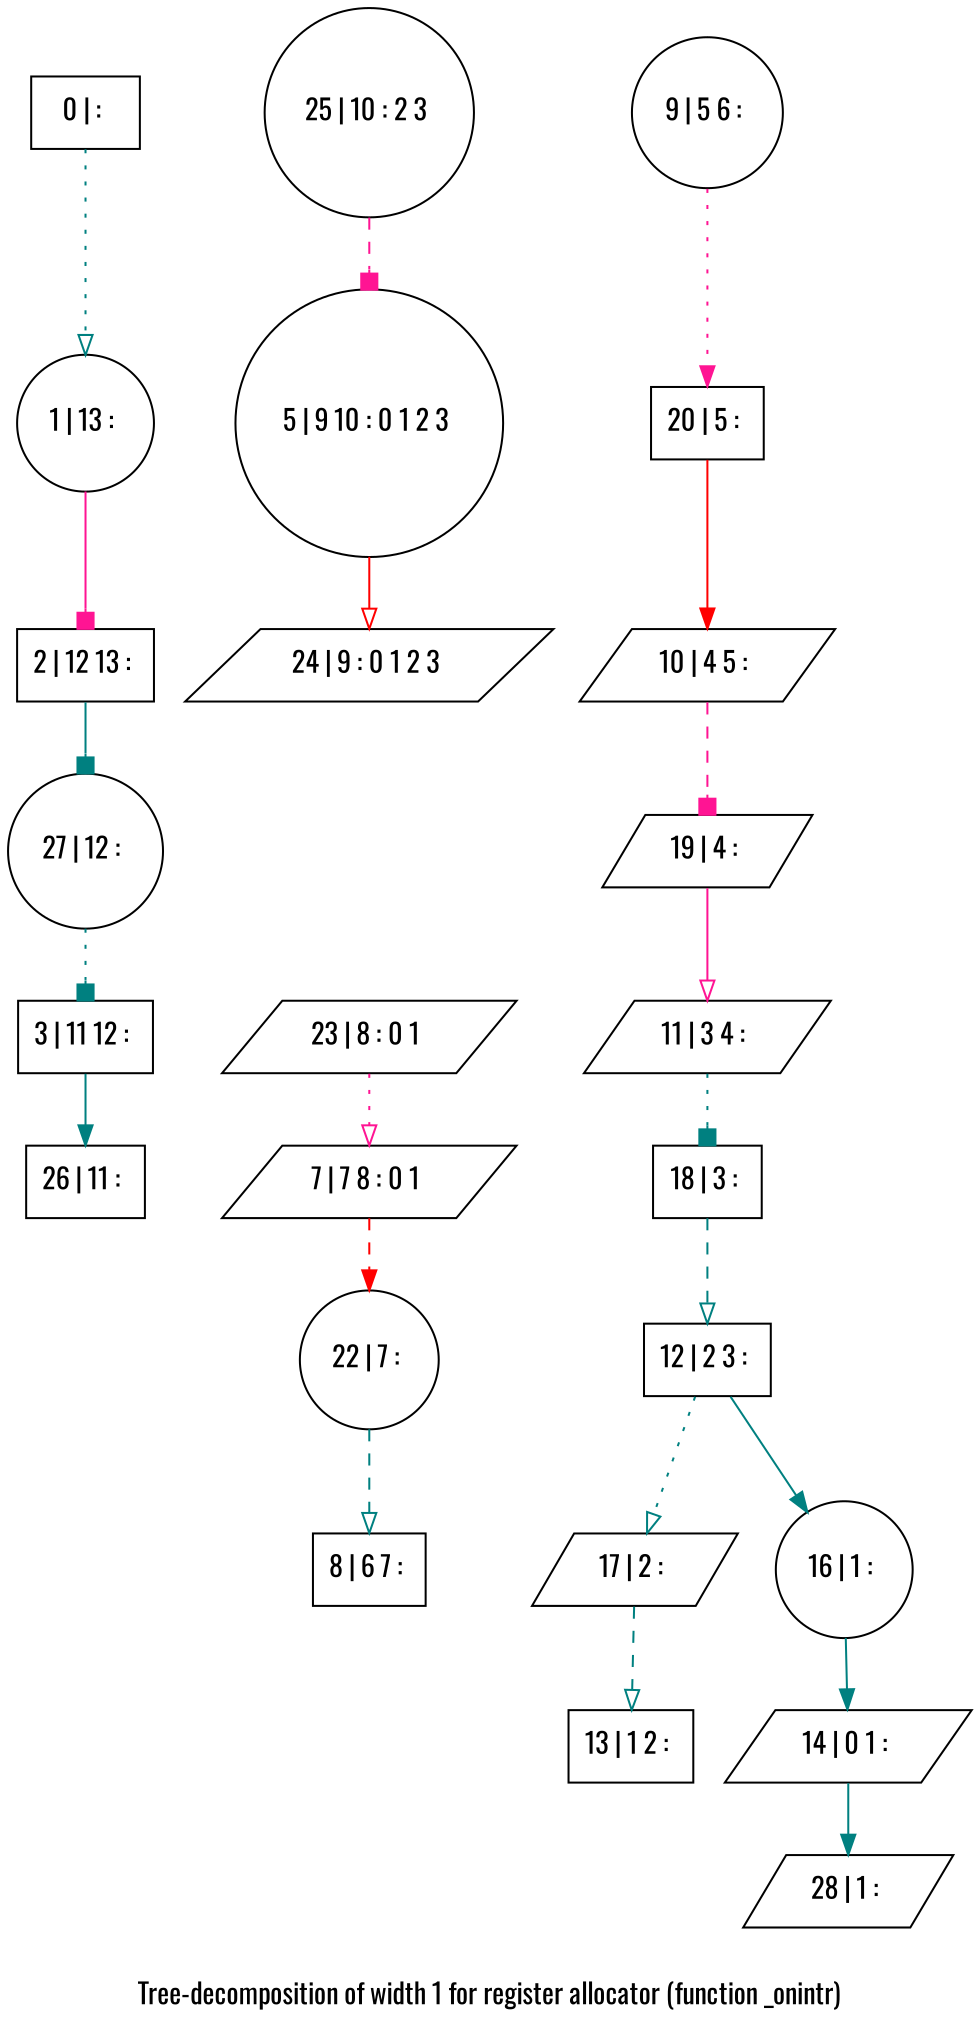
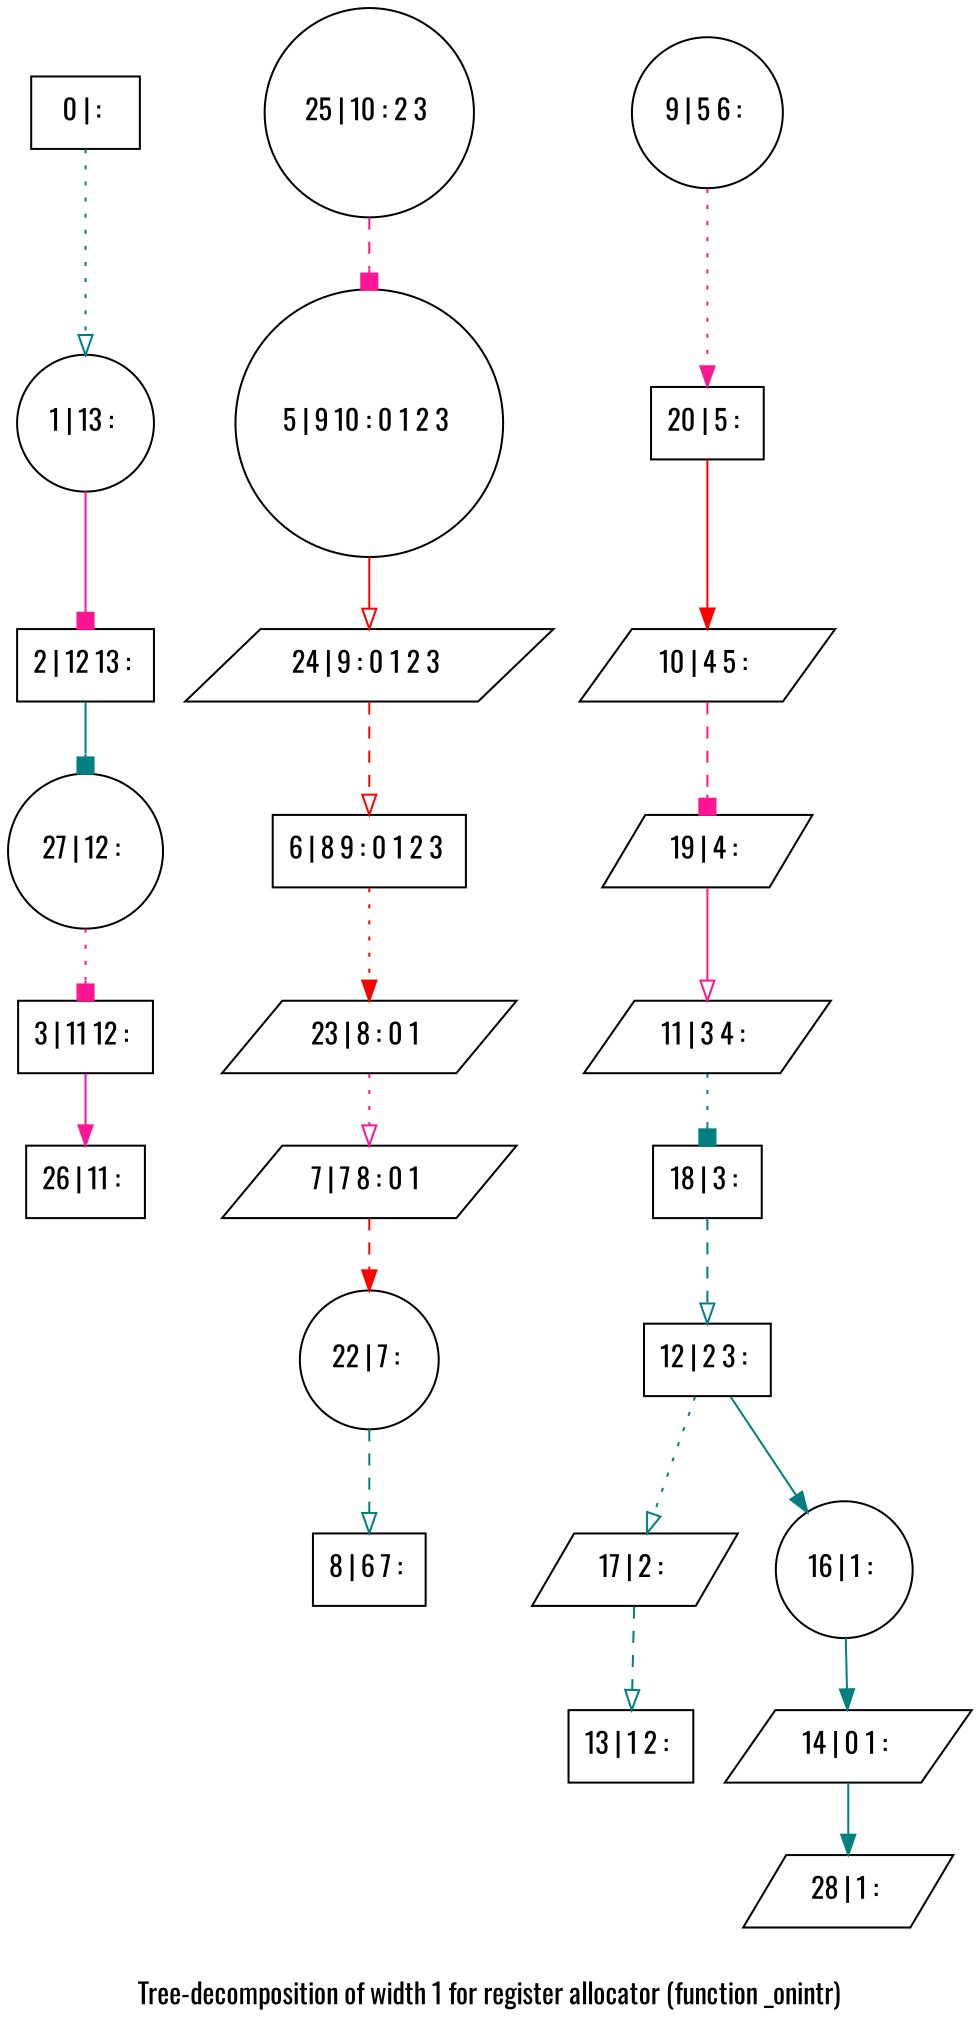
node "6 | 8 9 : 0 1 2 3": added
edge "27 | 12 :" -> "3 | 11 12 :": color teal -> deeppink
edge "3 | 11 12 :" -> "26 | 11 :": color teal -> deeppink
